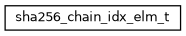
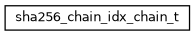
node "sha256_chain_idx_elm_t": label "sha256_chain_idx_elm_t" -> "sha256_chain_idx_chain_t"
